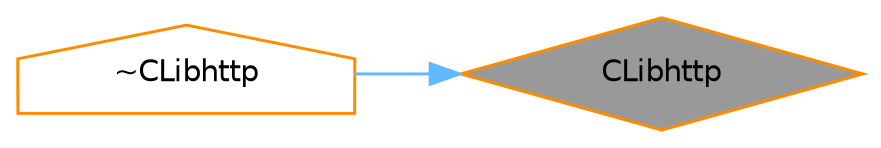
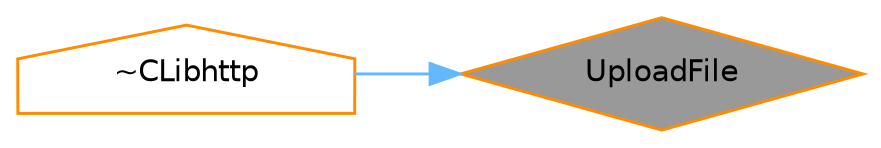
node "CLibhttp": label "CLibhttp" -> "UploadFile"
